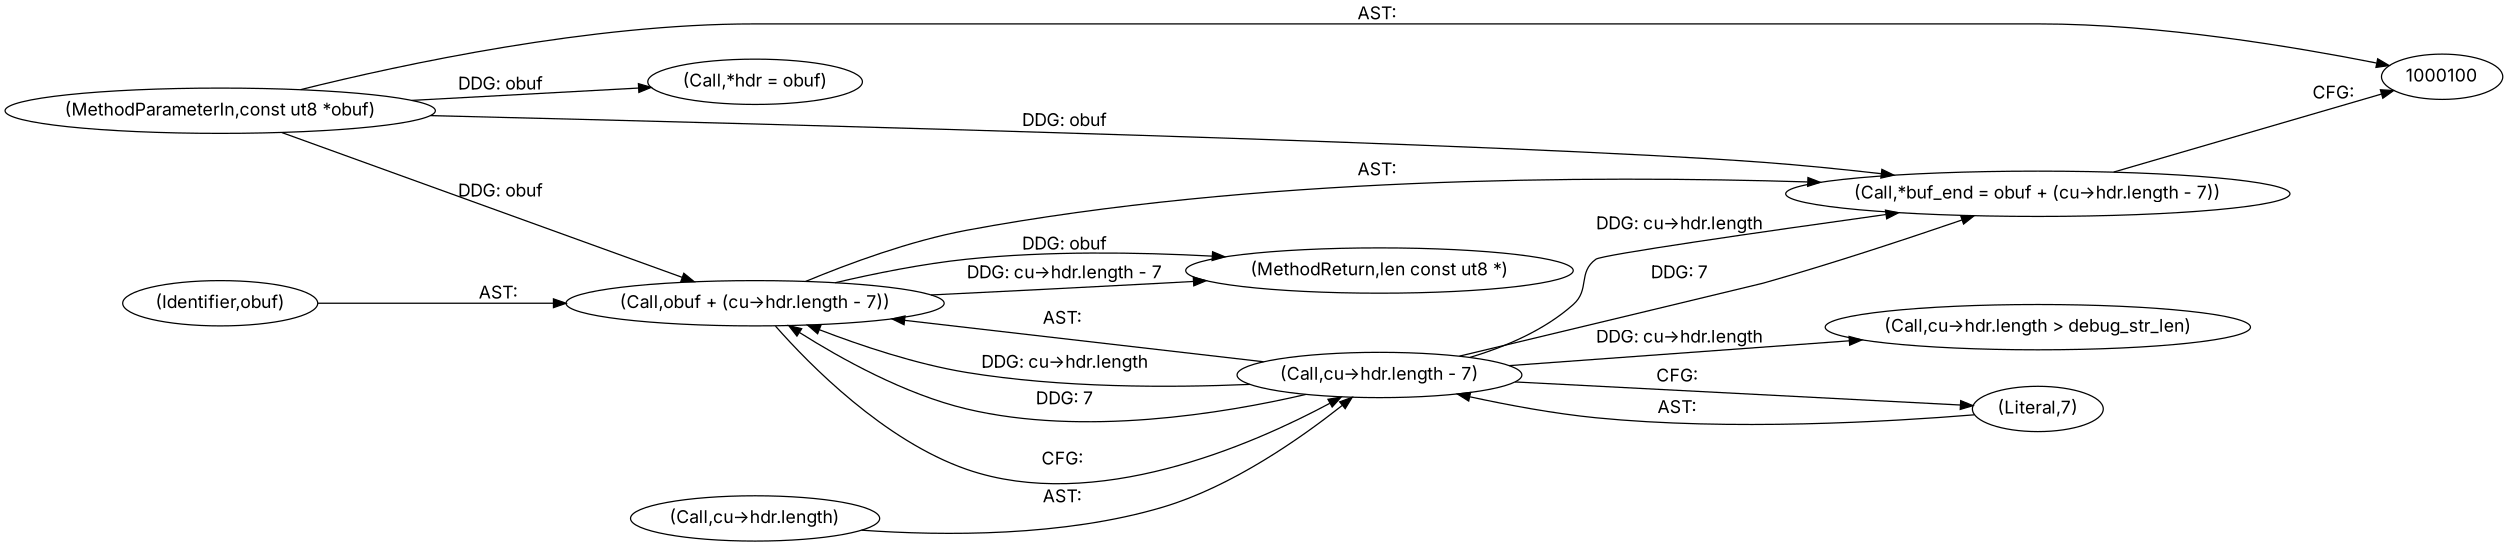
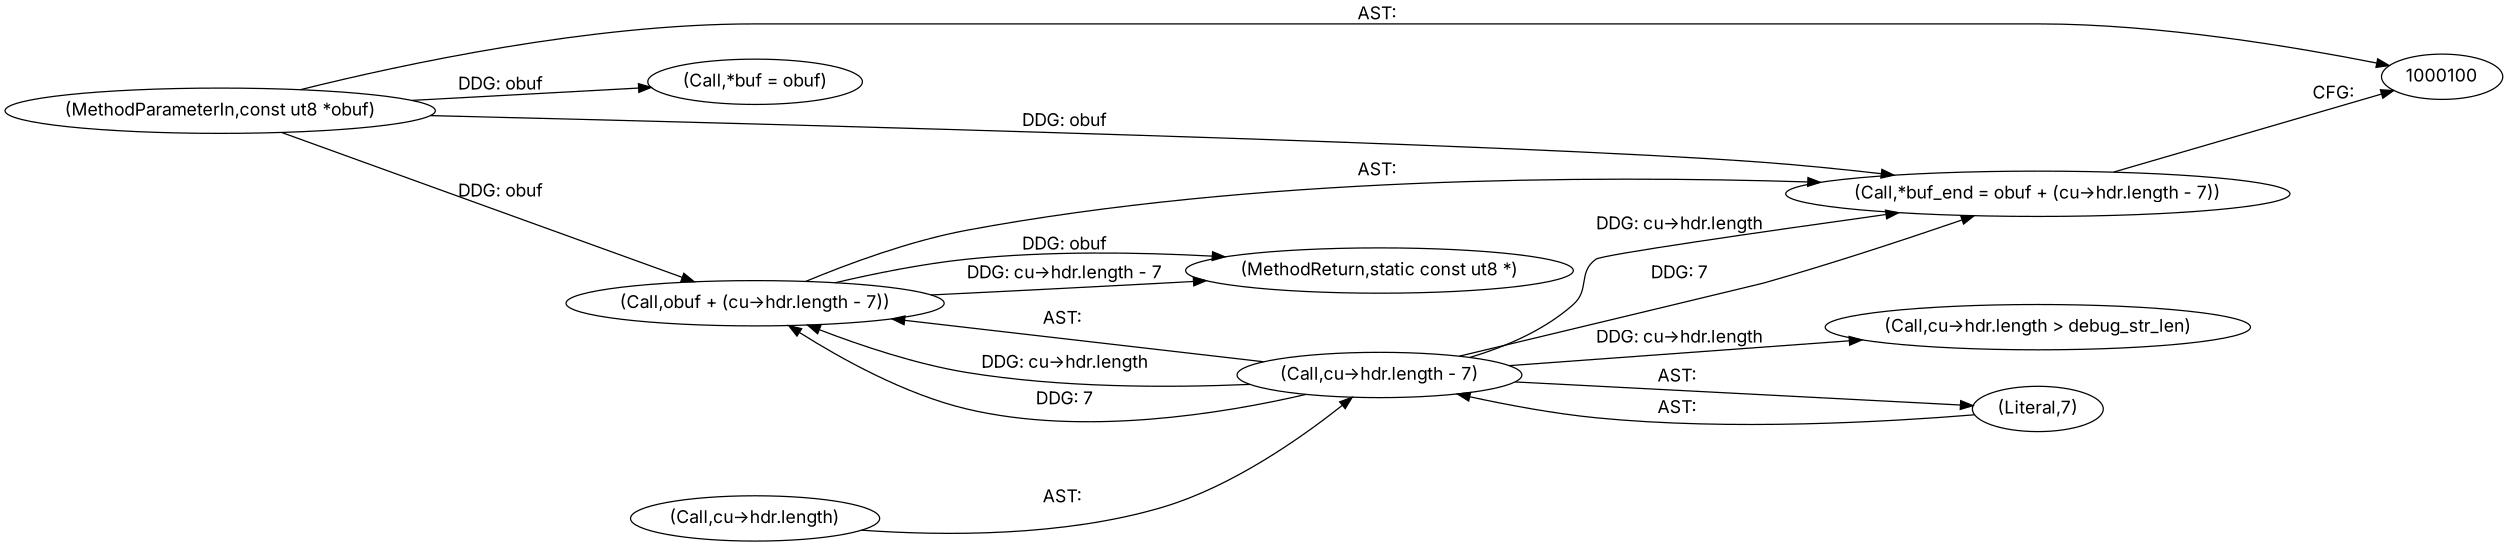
node "(Call,*hdr = obuf)": label "(Call,*hdr = obuf)" -> "(Call,*buf = obuf)"
node "(MethodReturn,len const ut8 *)": label "(MethodReturn,len const ut8 *)" -> "(MethodReturn,static const ut8 *)"
node "(Identifier,obuf)": removed
edge "(Call,cu->hdr.length - 7)" -> "(Literal,7)": label "CFG: " -> "AST: "
edge "(Call,obuf + (cu->hdr.length - 7))" -> "(Call,cu->hdr.length - 7)": removed, label "CFG:"
